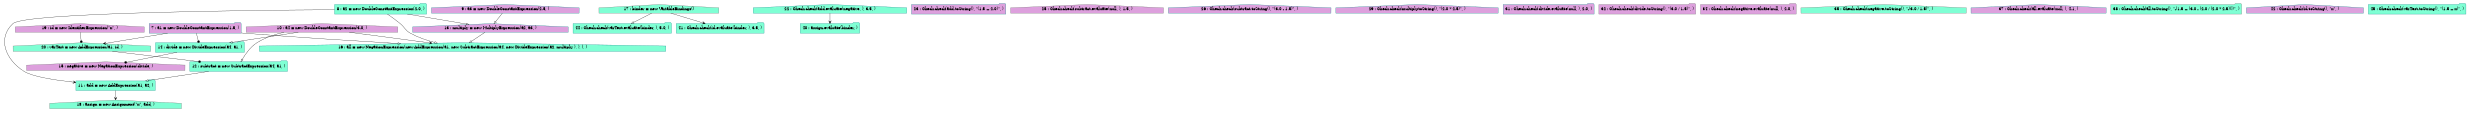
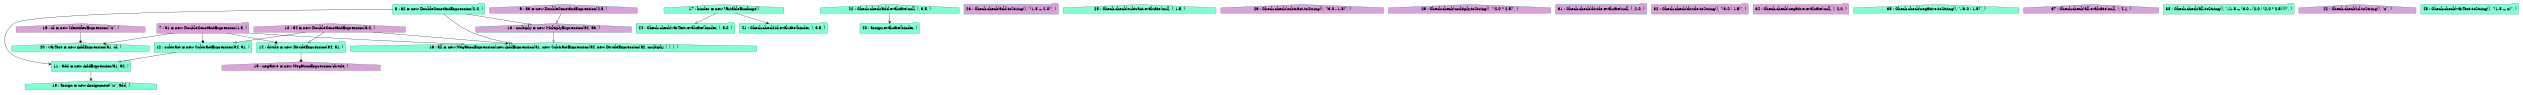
node "22 : Check.check(add.evaluate(negative, ), 3.5, )": label "22 : Check.check(add.evaluate(negative, ), 3.5, )" -> "22 : Check.check(add.evaluate(null, ), 3.5, )"
node "25 : Check.check(subtract.evaluate(null, ), 1.5, )": fillcolor plum -> aquamarine
edge "20 : varTest = new AddExpression(a1, id, )" -> "12 : subtract = new SubtractExpression(a4, a1, )": now "7 : a1 = new DoubleConstantExpression(1.5, )" -> "12 : subtract = new SubtractExpression(a4, a1, )"
